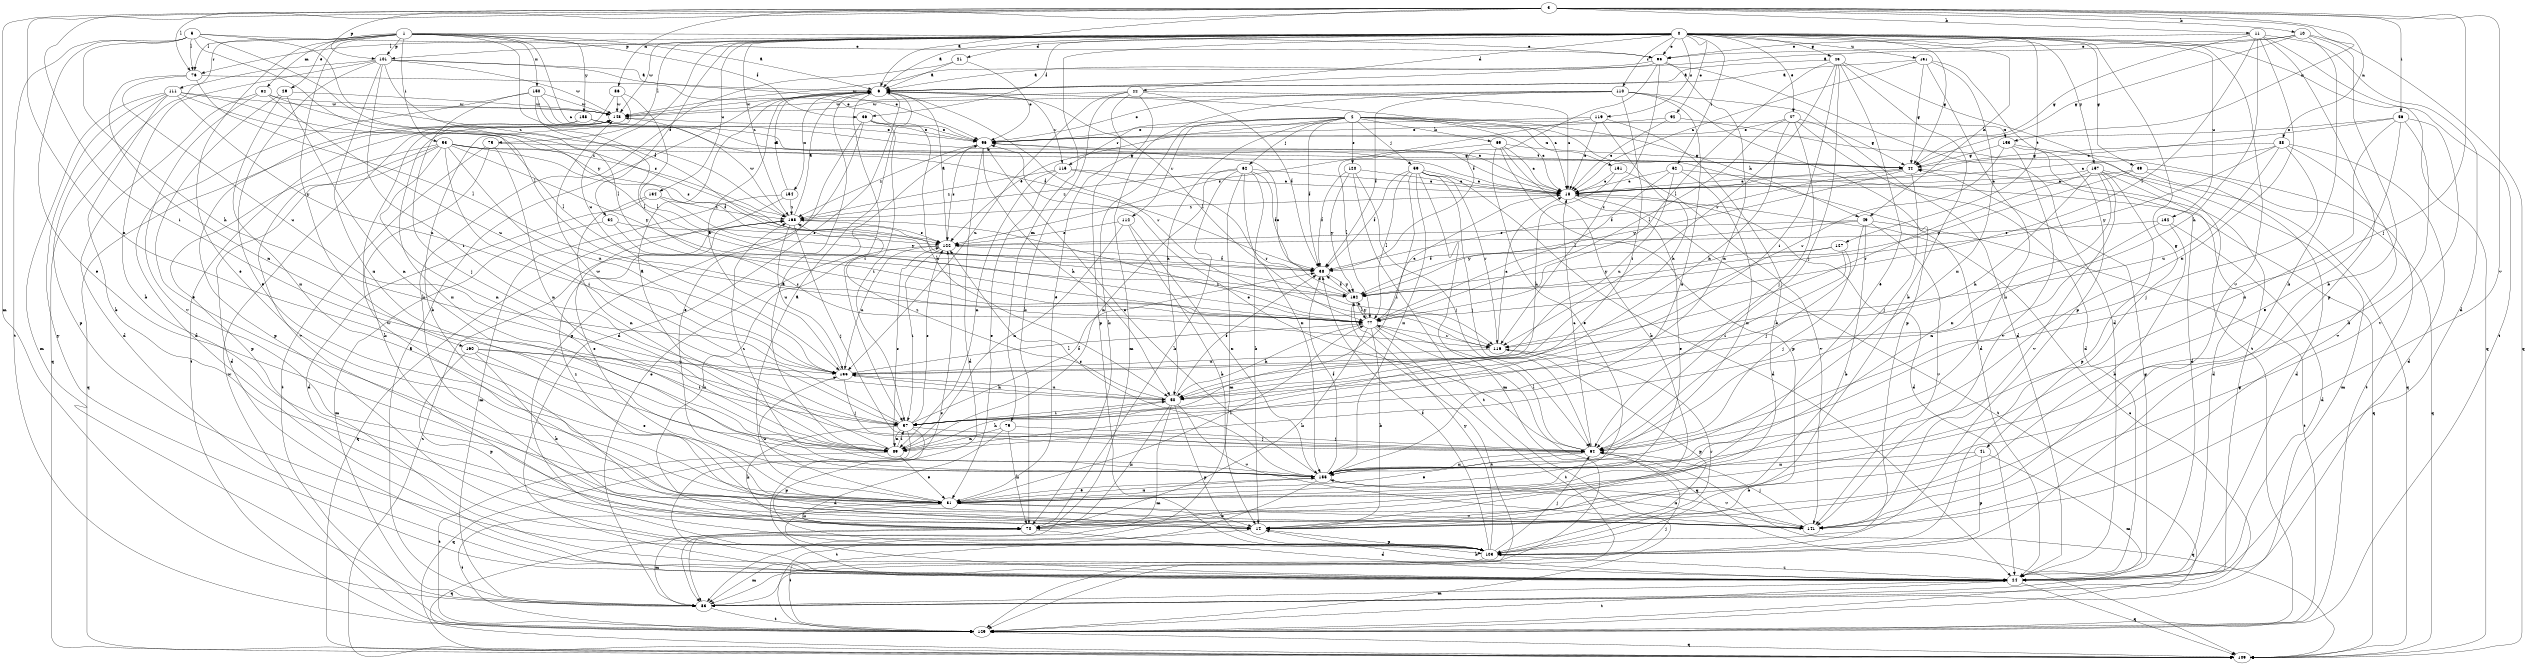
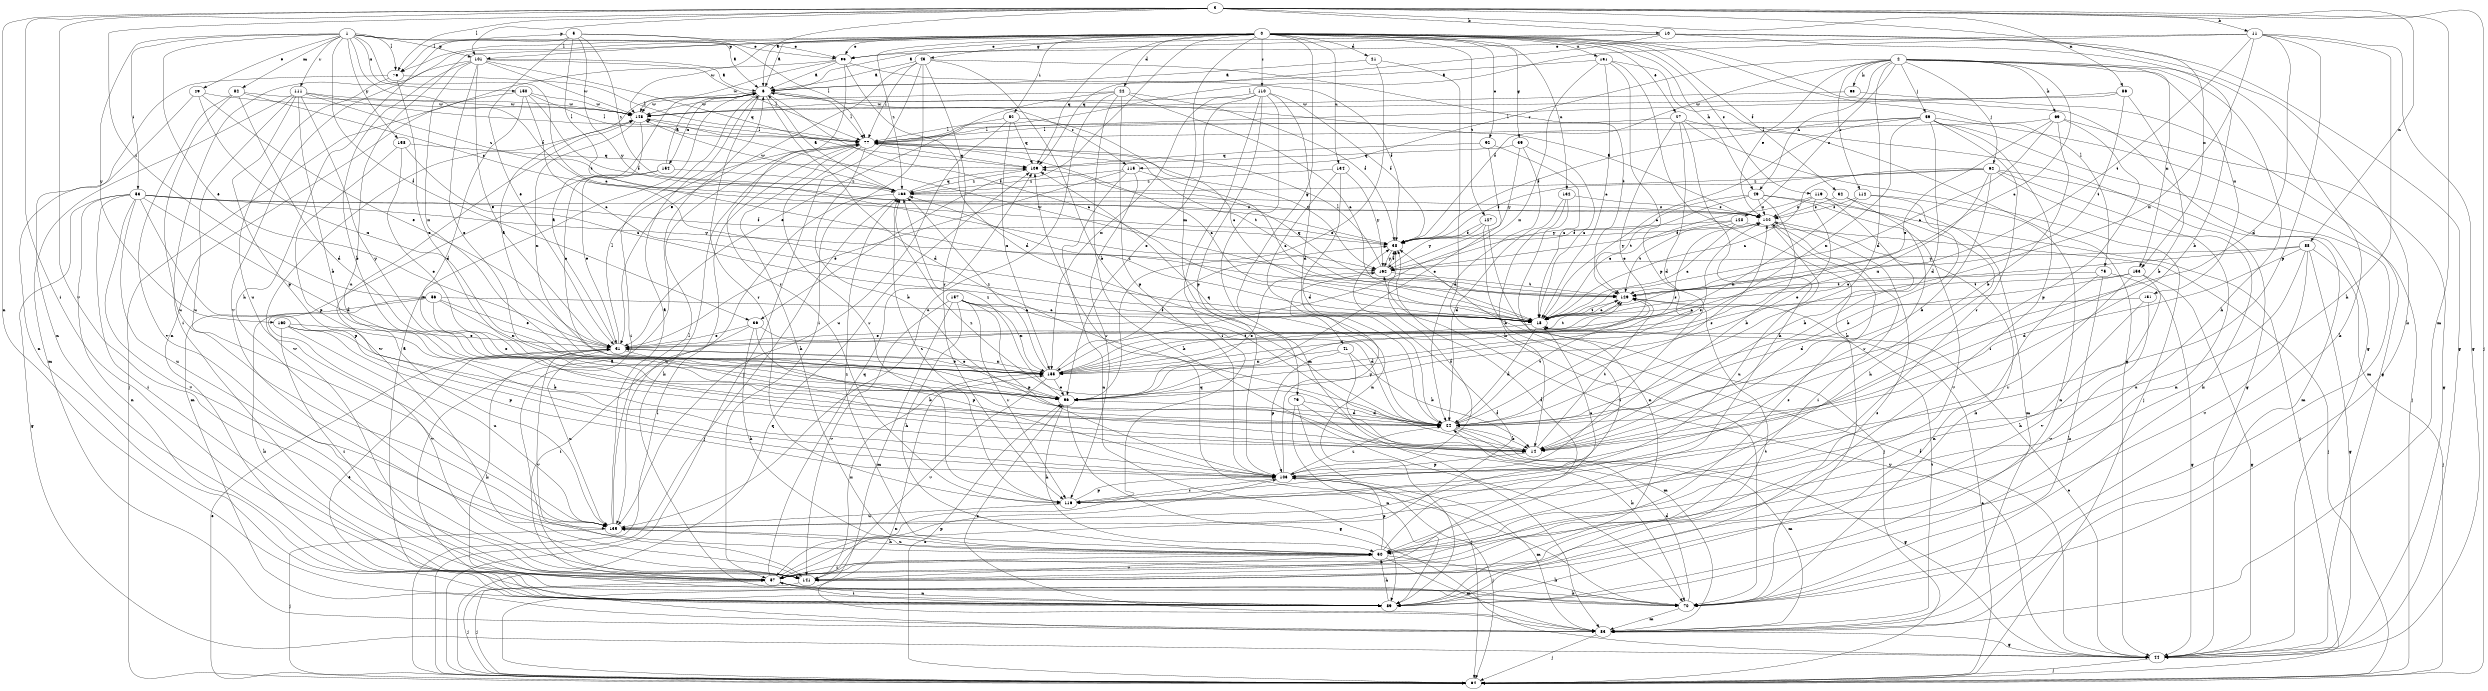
edge "0" -> "157": removed, label "y"
node "68": added
edge "148" -> "77": added, label "l"
edge "96" -> "44": label "t" -> "g"
